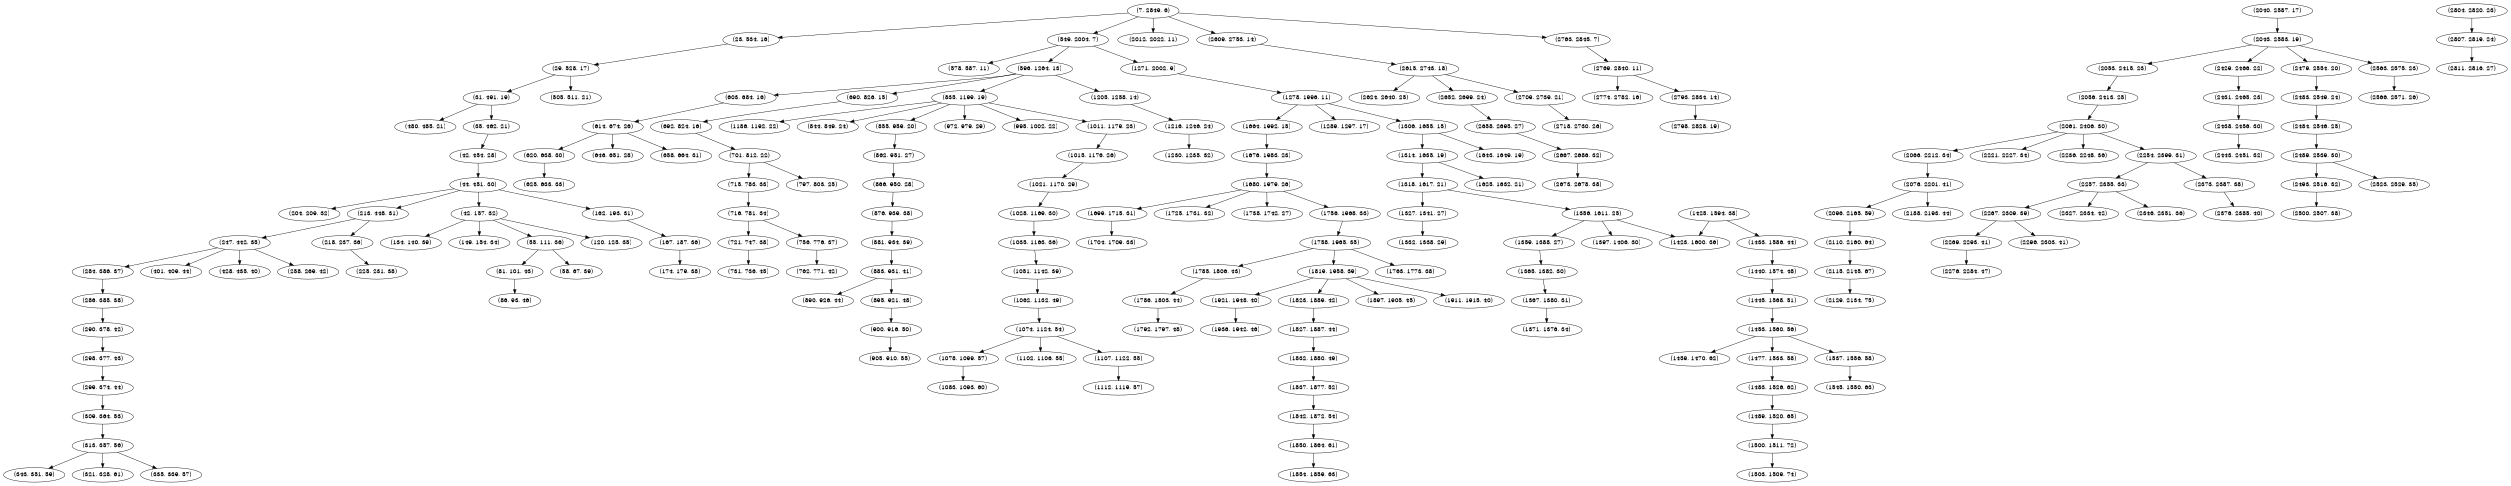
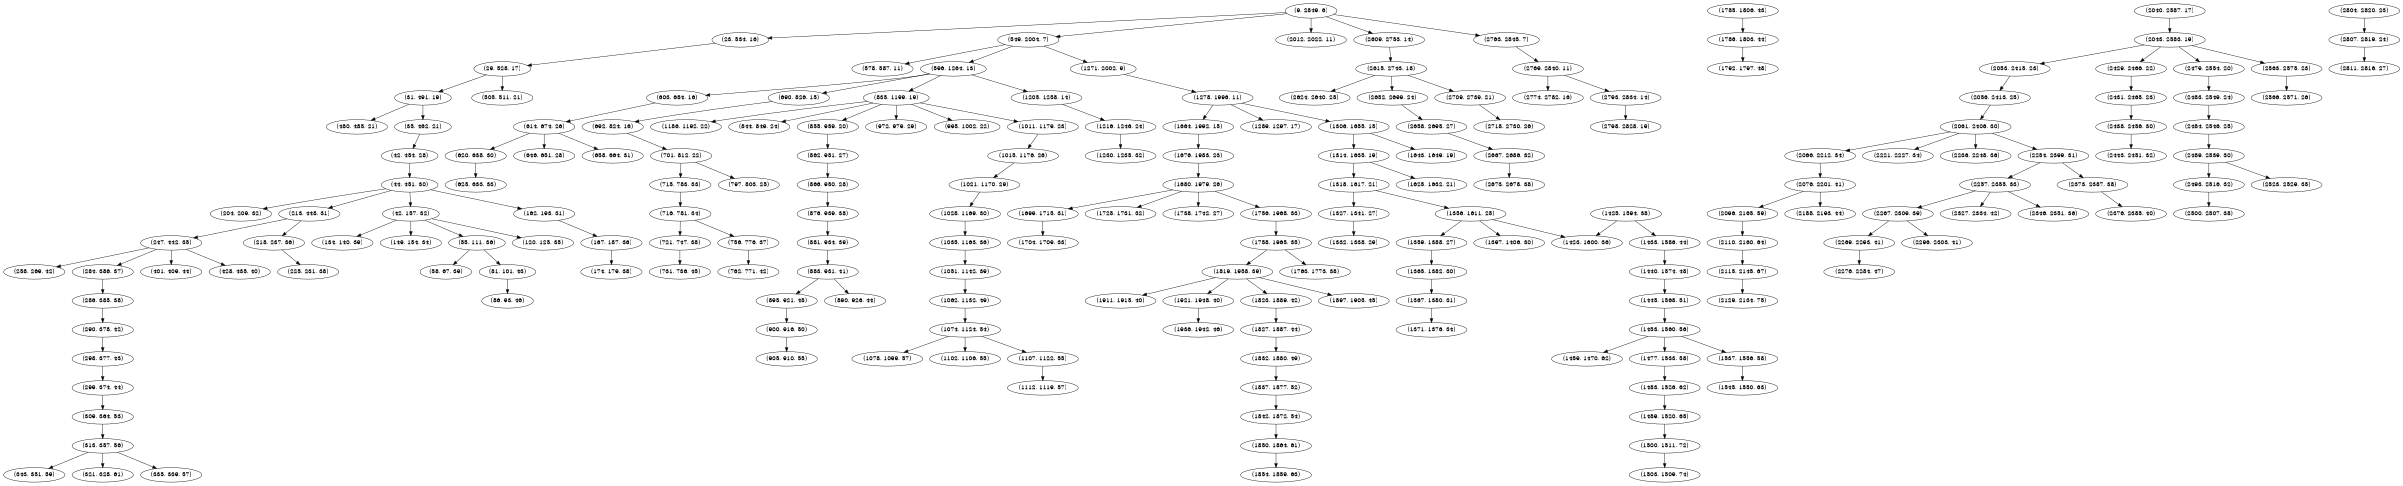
node "(7, 2849, 6)": label "(7, 2849, 6)" -> "(9, 2849, 6)"
edge "(1758, 1965, 35)" -> "(1785, 1806, 43)": removed
node "(1083, 1093, 60)": removed
